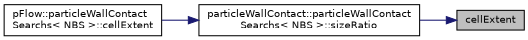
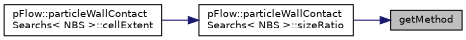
node "particleWallContact::particleWallContact Searchs< NBS >::sizeRatio": label "particleWallContact::particleWallContact Searchs< NBS >::sizeRatio" -> "pFlow::particleWallContact Searchs< NBS >::sizeRatio"
node "cellExtent": label "cellExtent" -> "getMethod"
